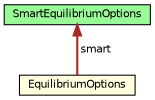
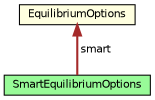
edge "EquilibriumOptions" -> "SmartEquilibriumOptions": reversed
